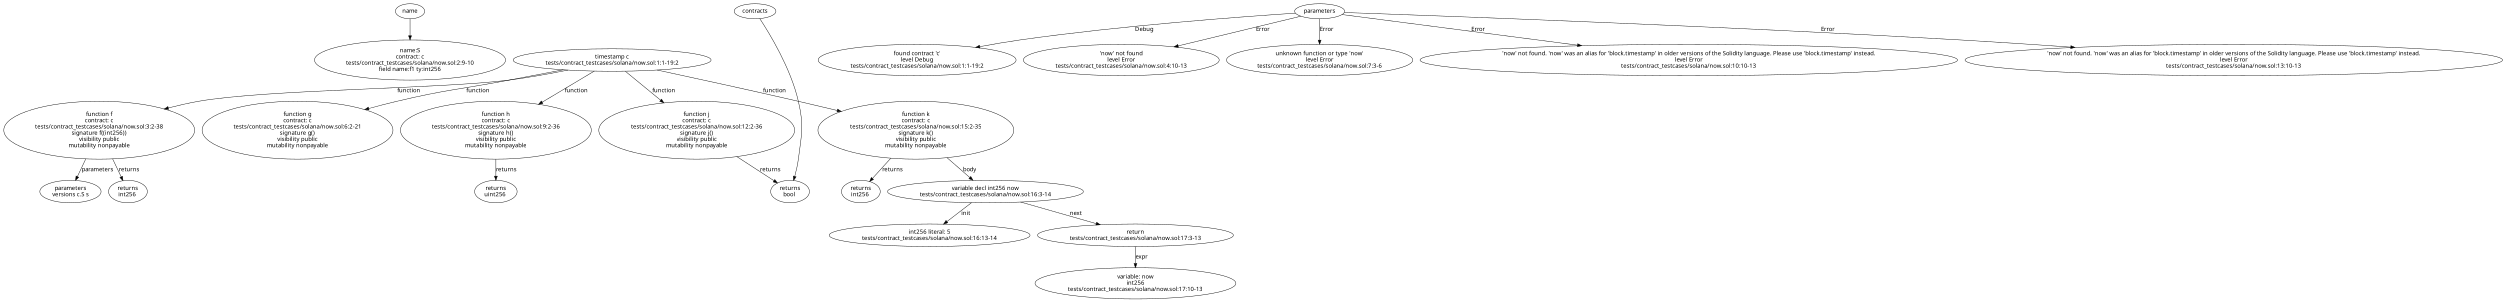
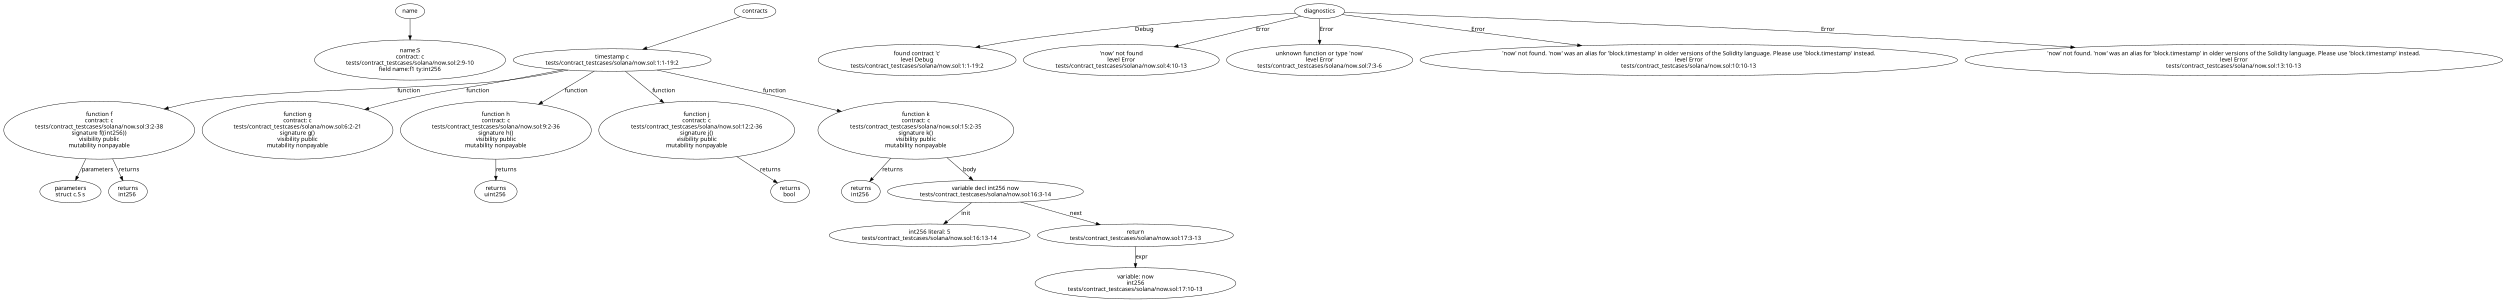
node "parameters": label "parameters" -> "diagnostics"
edge "contracts" -> "returns bool": now "contracts" -> "timestamp c tests/contract_testcases/solana/now.sol:1:1-19:2"
node "parameters versions c.S s": label "parameters versions c.S s" -> "parameters struct c.S s"
